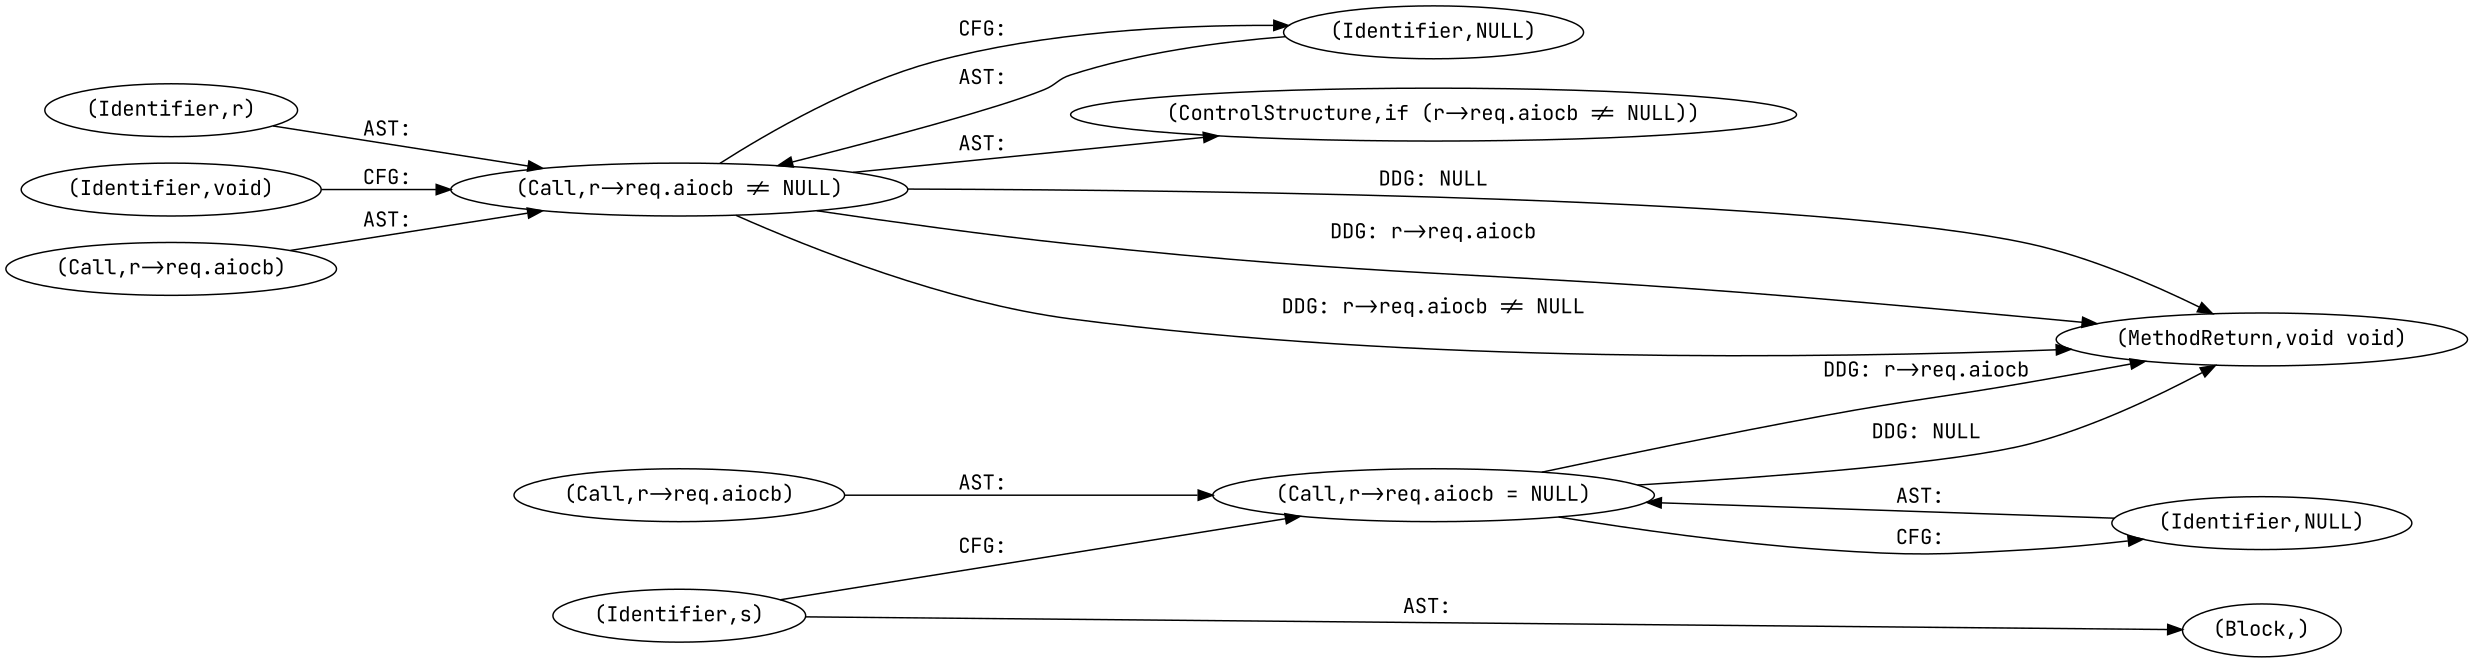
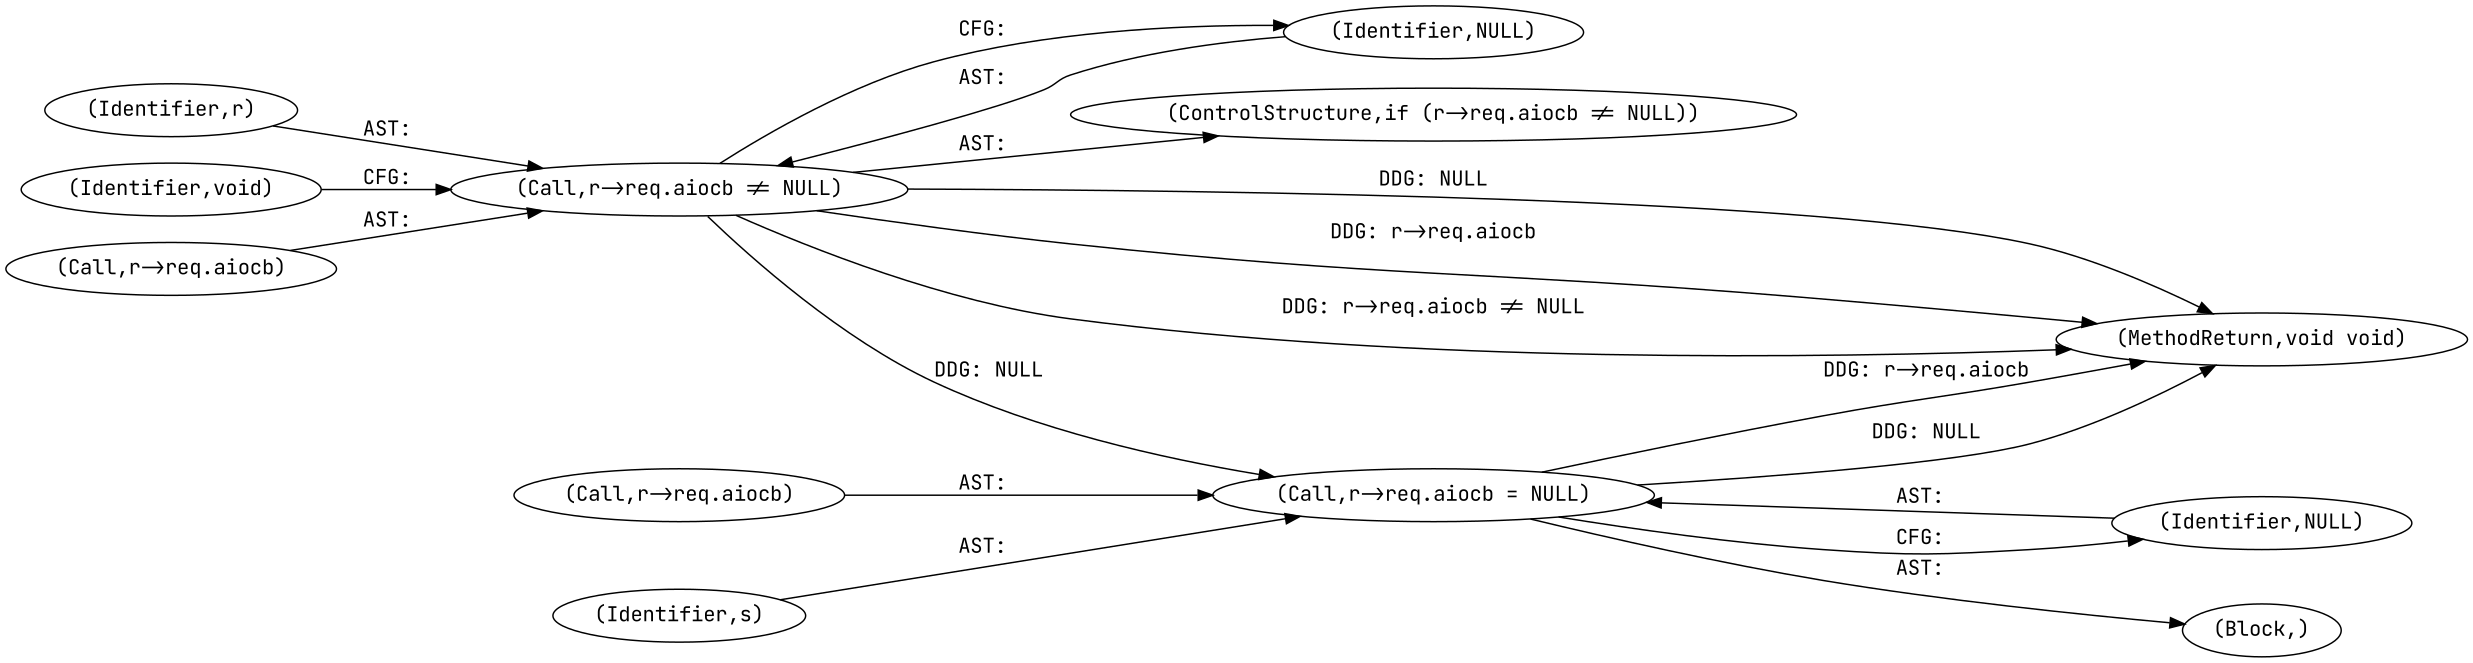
edge "(Call,r->req.aiocb != NULL)" -> "(Call,r->req.aiocb = NULL)": added, label "DDG: NULL"
edge "(Identifier,s)" -> "(Call,r->req.aiocb = NULL)": label "CFG: " -> "AST: "
edge "(Identifier,s)" -> "(Block,)": now "(Call,r->req.aiocb = NULL)" -> "(Block,)"
